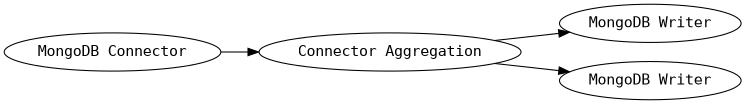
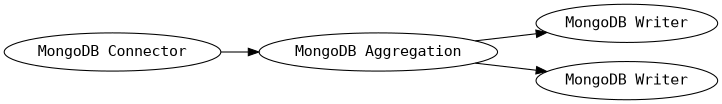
node "Connector Aggregation": label "Connector Aggregation" -> "MongoDB Aggregation"
